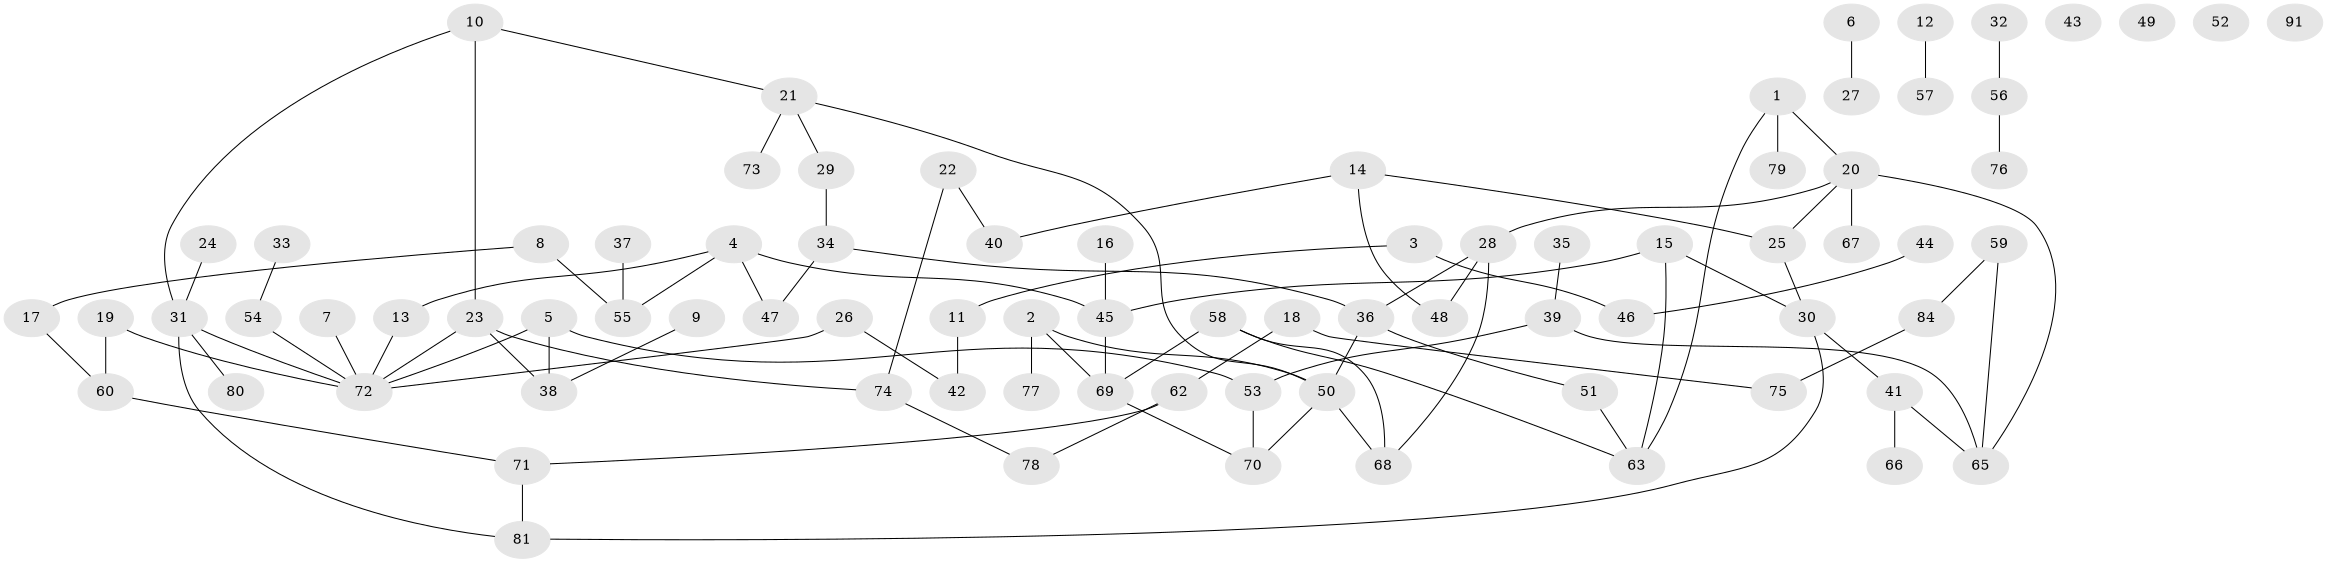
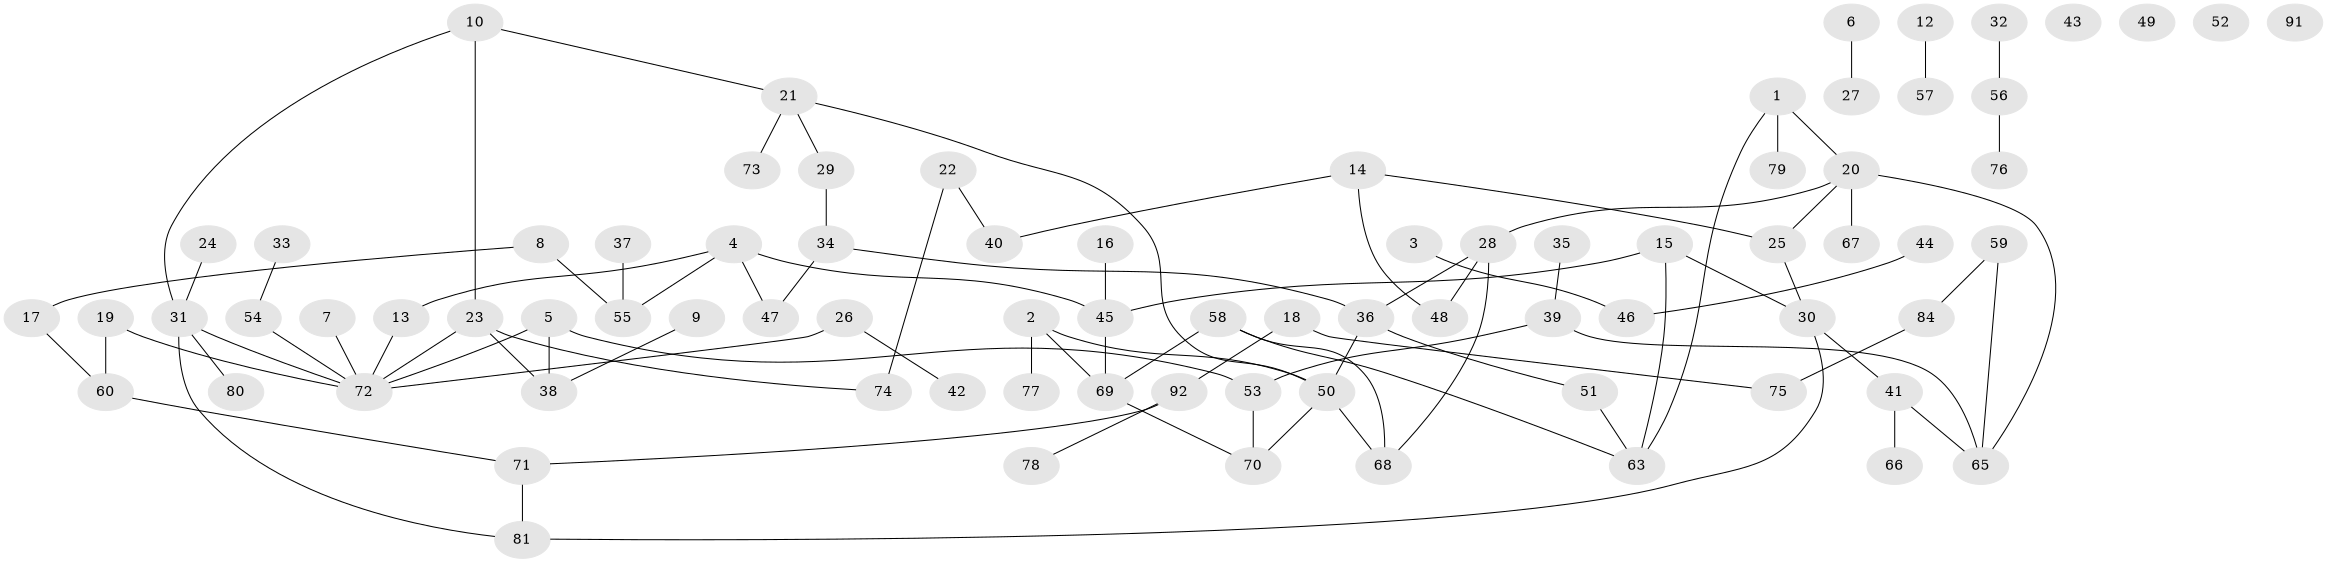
node "11": removed
node "62": label "62" -> "92"
edge "74" -- "78": removed
